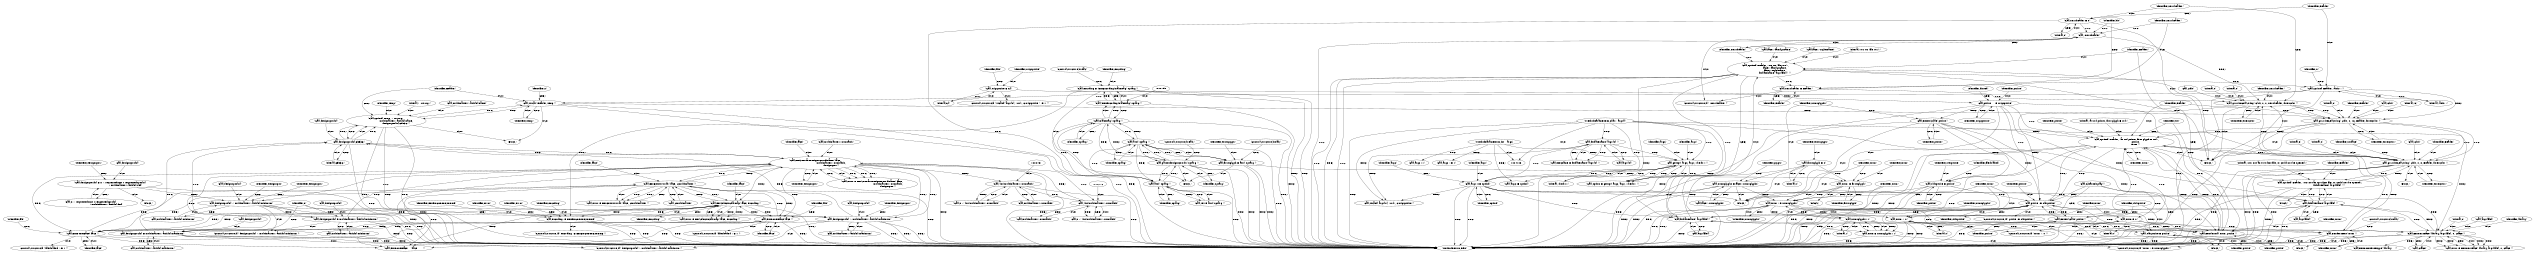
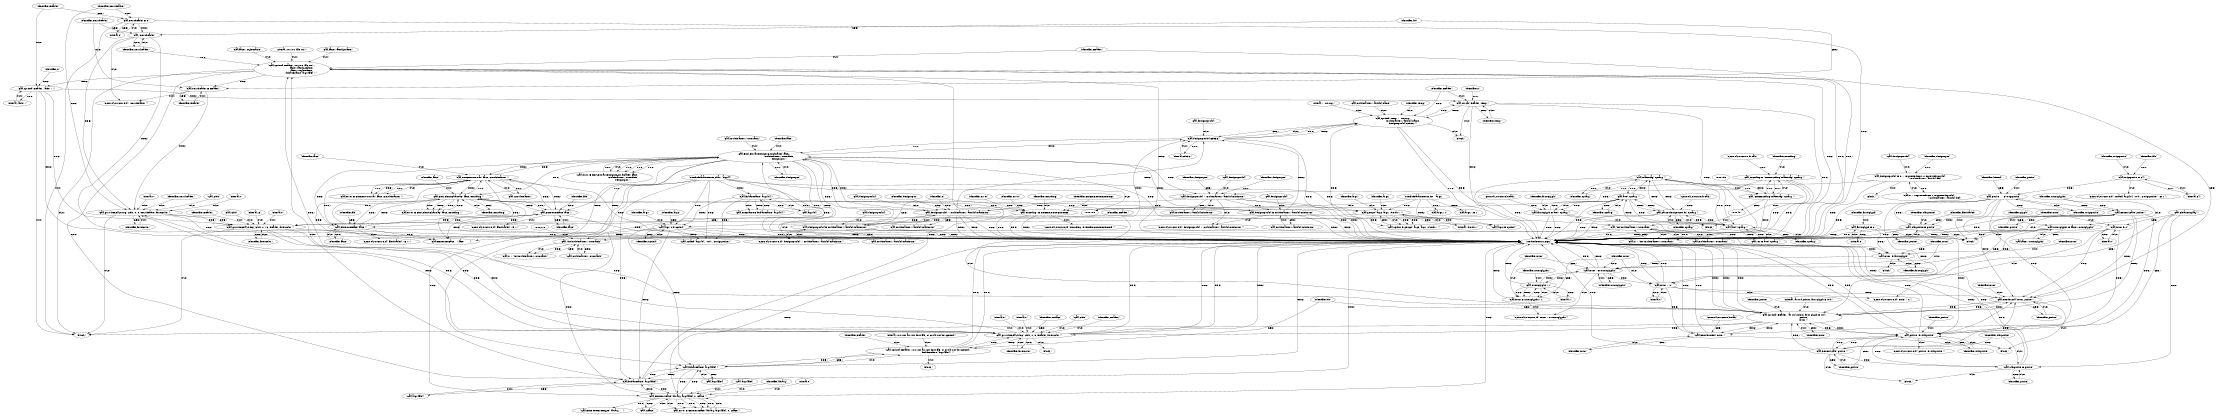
edge "1000159" -> "(Call,(FT_Encoding)make_tag( optarg ))": label "AST: " -> "DDG: "
edge "(Call,(FT_Encoding)make_tag( optarg ))" -> "(Call,make_tag( optarg ))": now "(Call,(FT_Encoding)make_tag( optarg ))" -> "1000481"
node "1004108": label "1004108" -> "1000108"
edge "(Call,Num  = first_glyph)" -> "(MethodReturn,RET)": reversed
